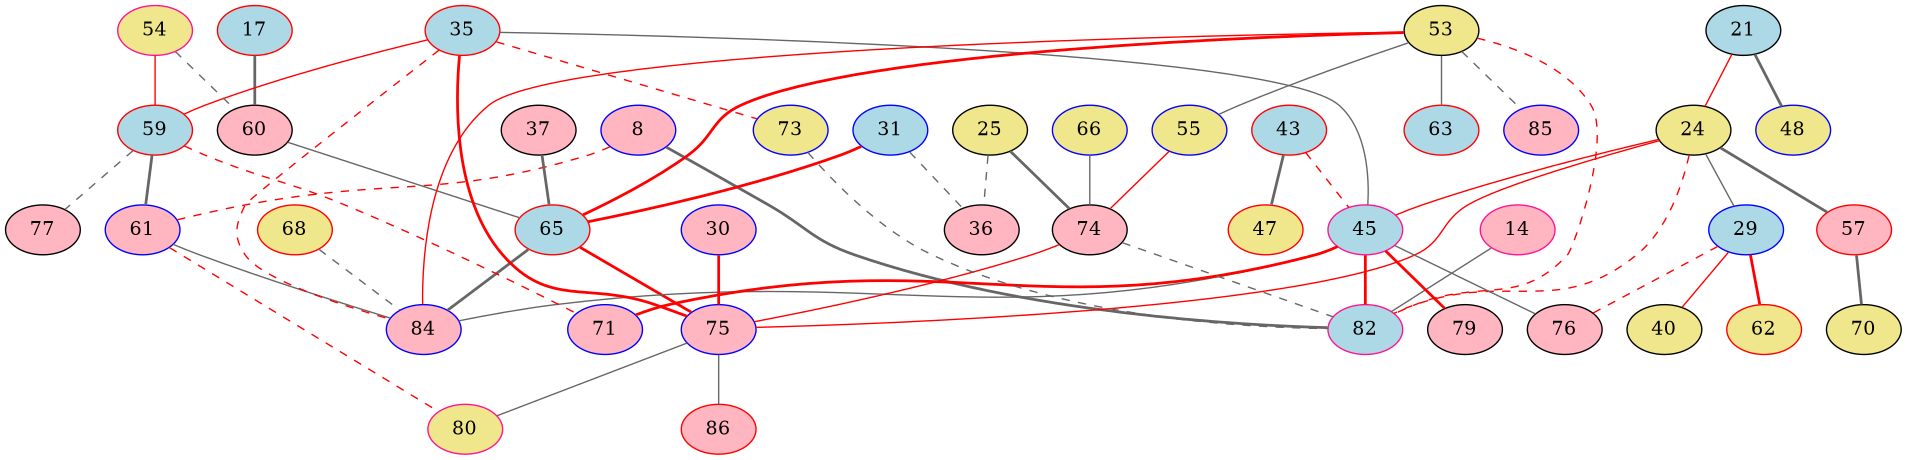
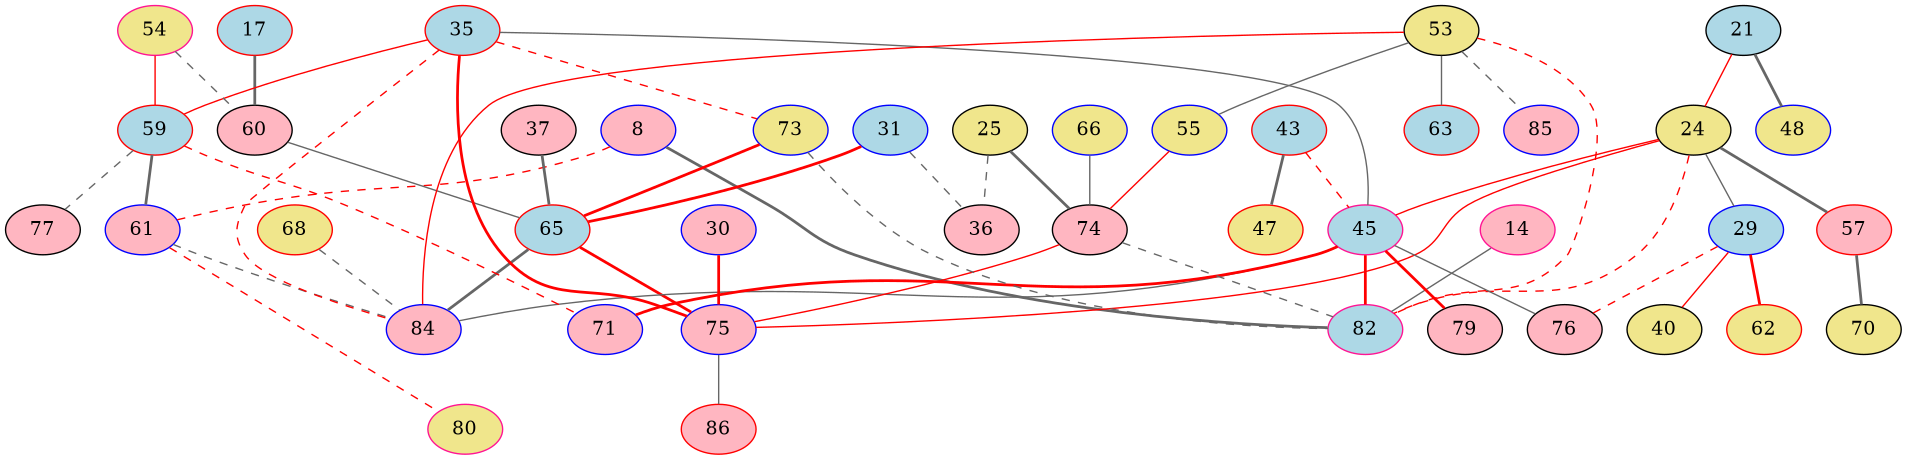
edge "53" -- "65": now "73" -- "65"
edge "61" -- "84": style solid -> dashed
edge "75" -- "80": removed
